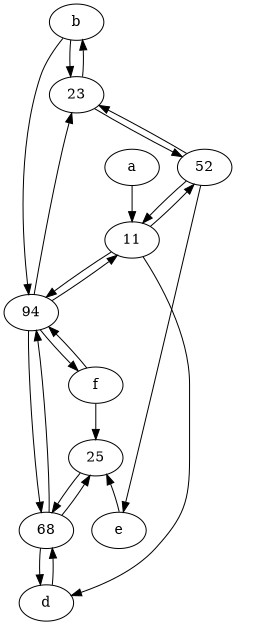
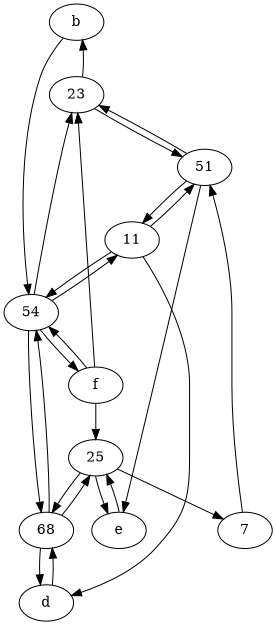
edge "b" -> "23": now "f" -> "23"
node "a": removed
node "52": label "52" -> "51"
node "94": label "94" -> "54"
edge "25" -> "e": added
node "7": added
